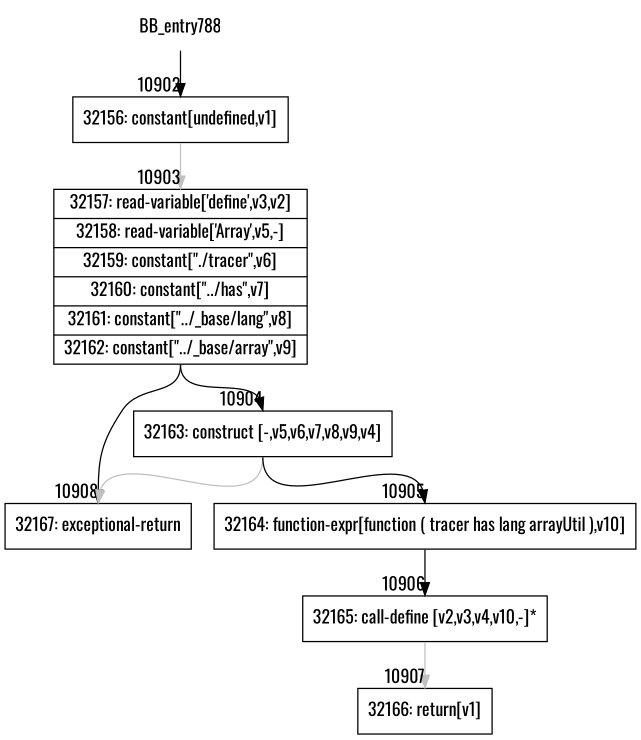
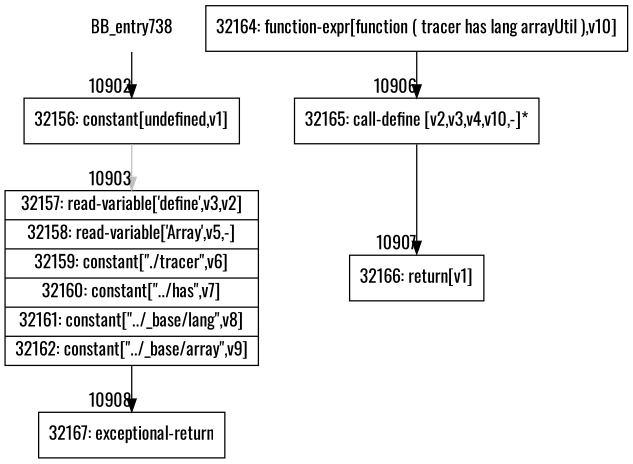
node "BB_entry788": label "BB_entry788" -> "BB_entry738"
node "32163: construct [-,v5,v6,v7,v8,v9,v4]": removed
edge "32165: call-define [v2,v3,v4,v10,-]*" -> "32166: return[v1]": color gray -> black
